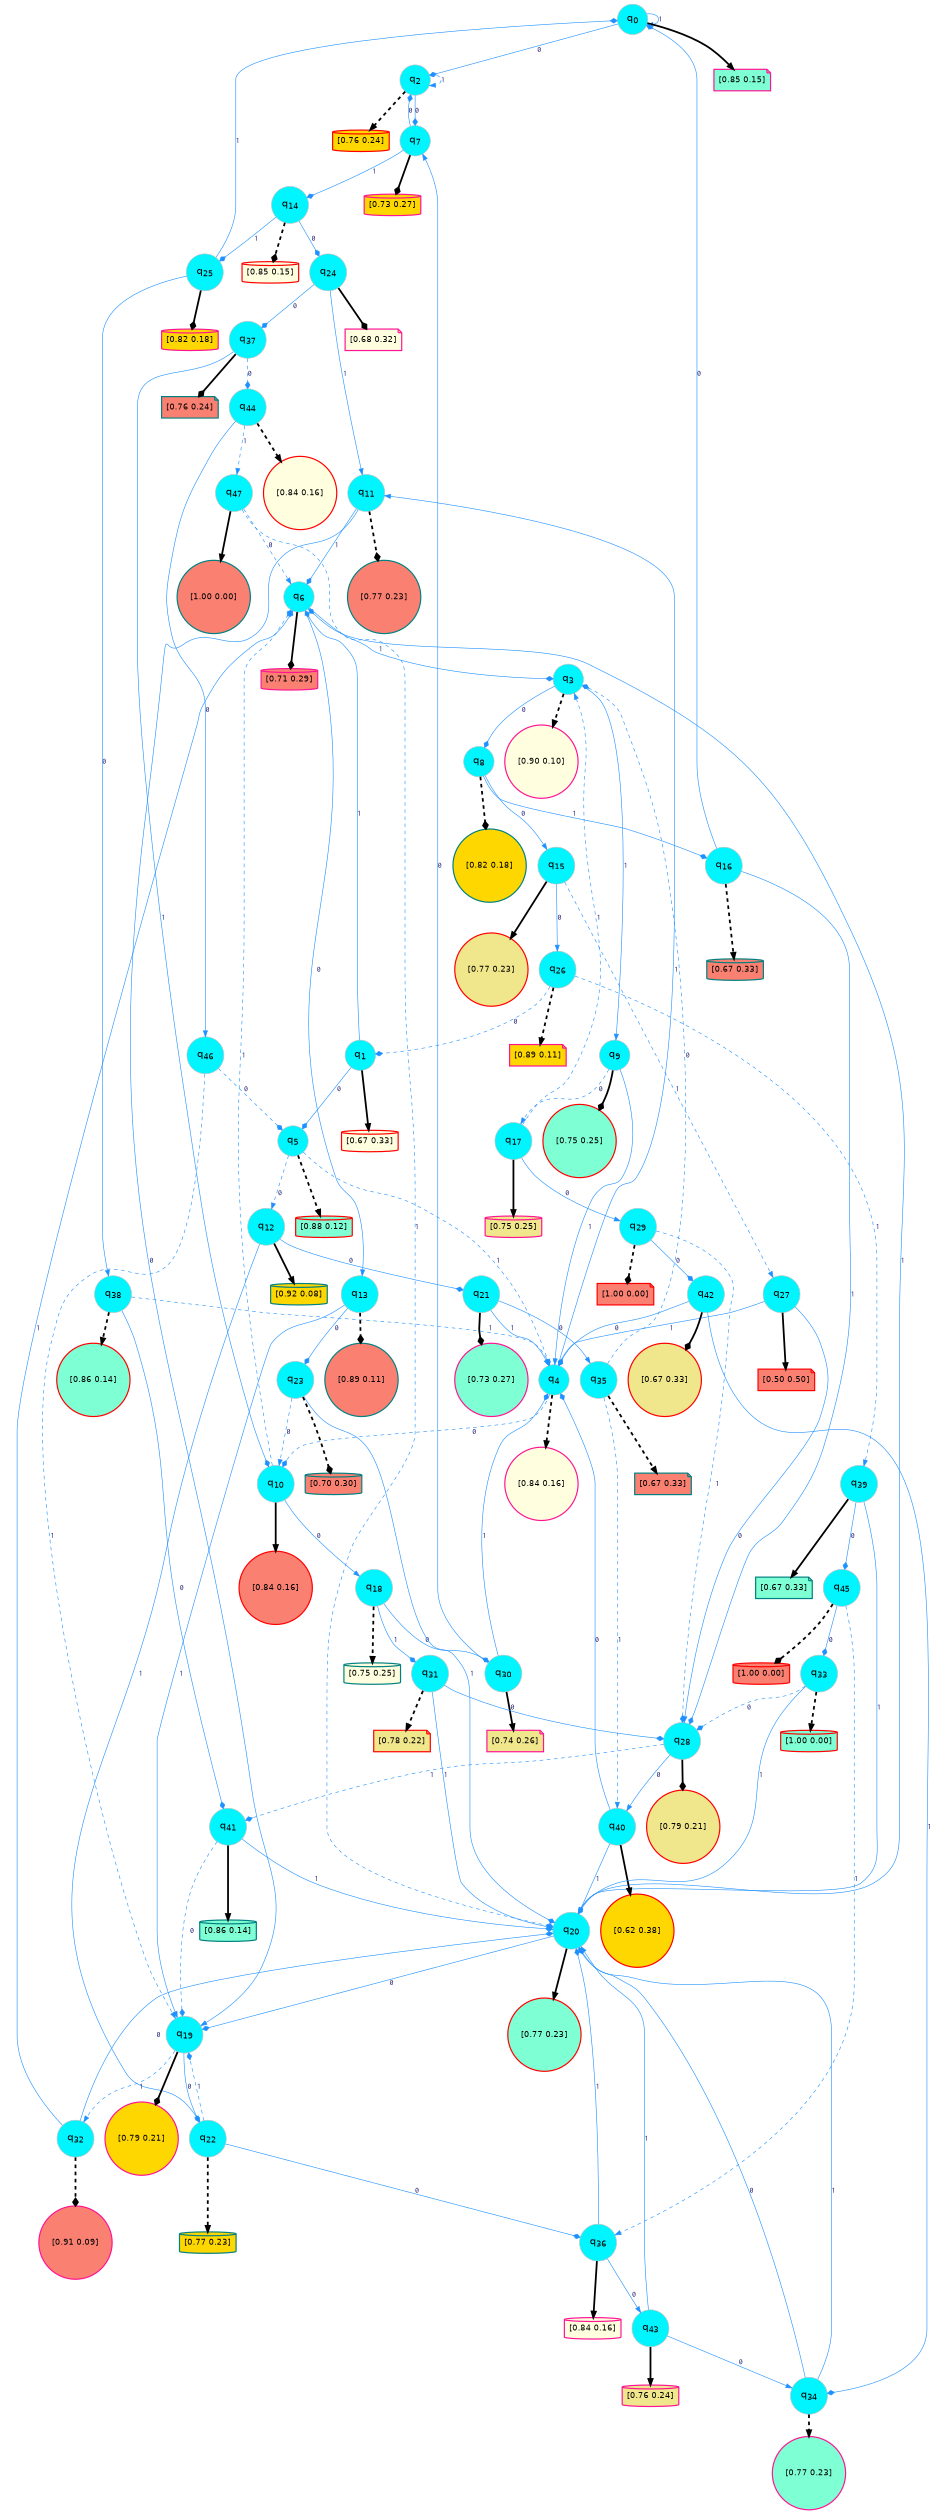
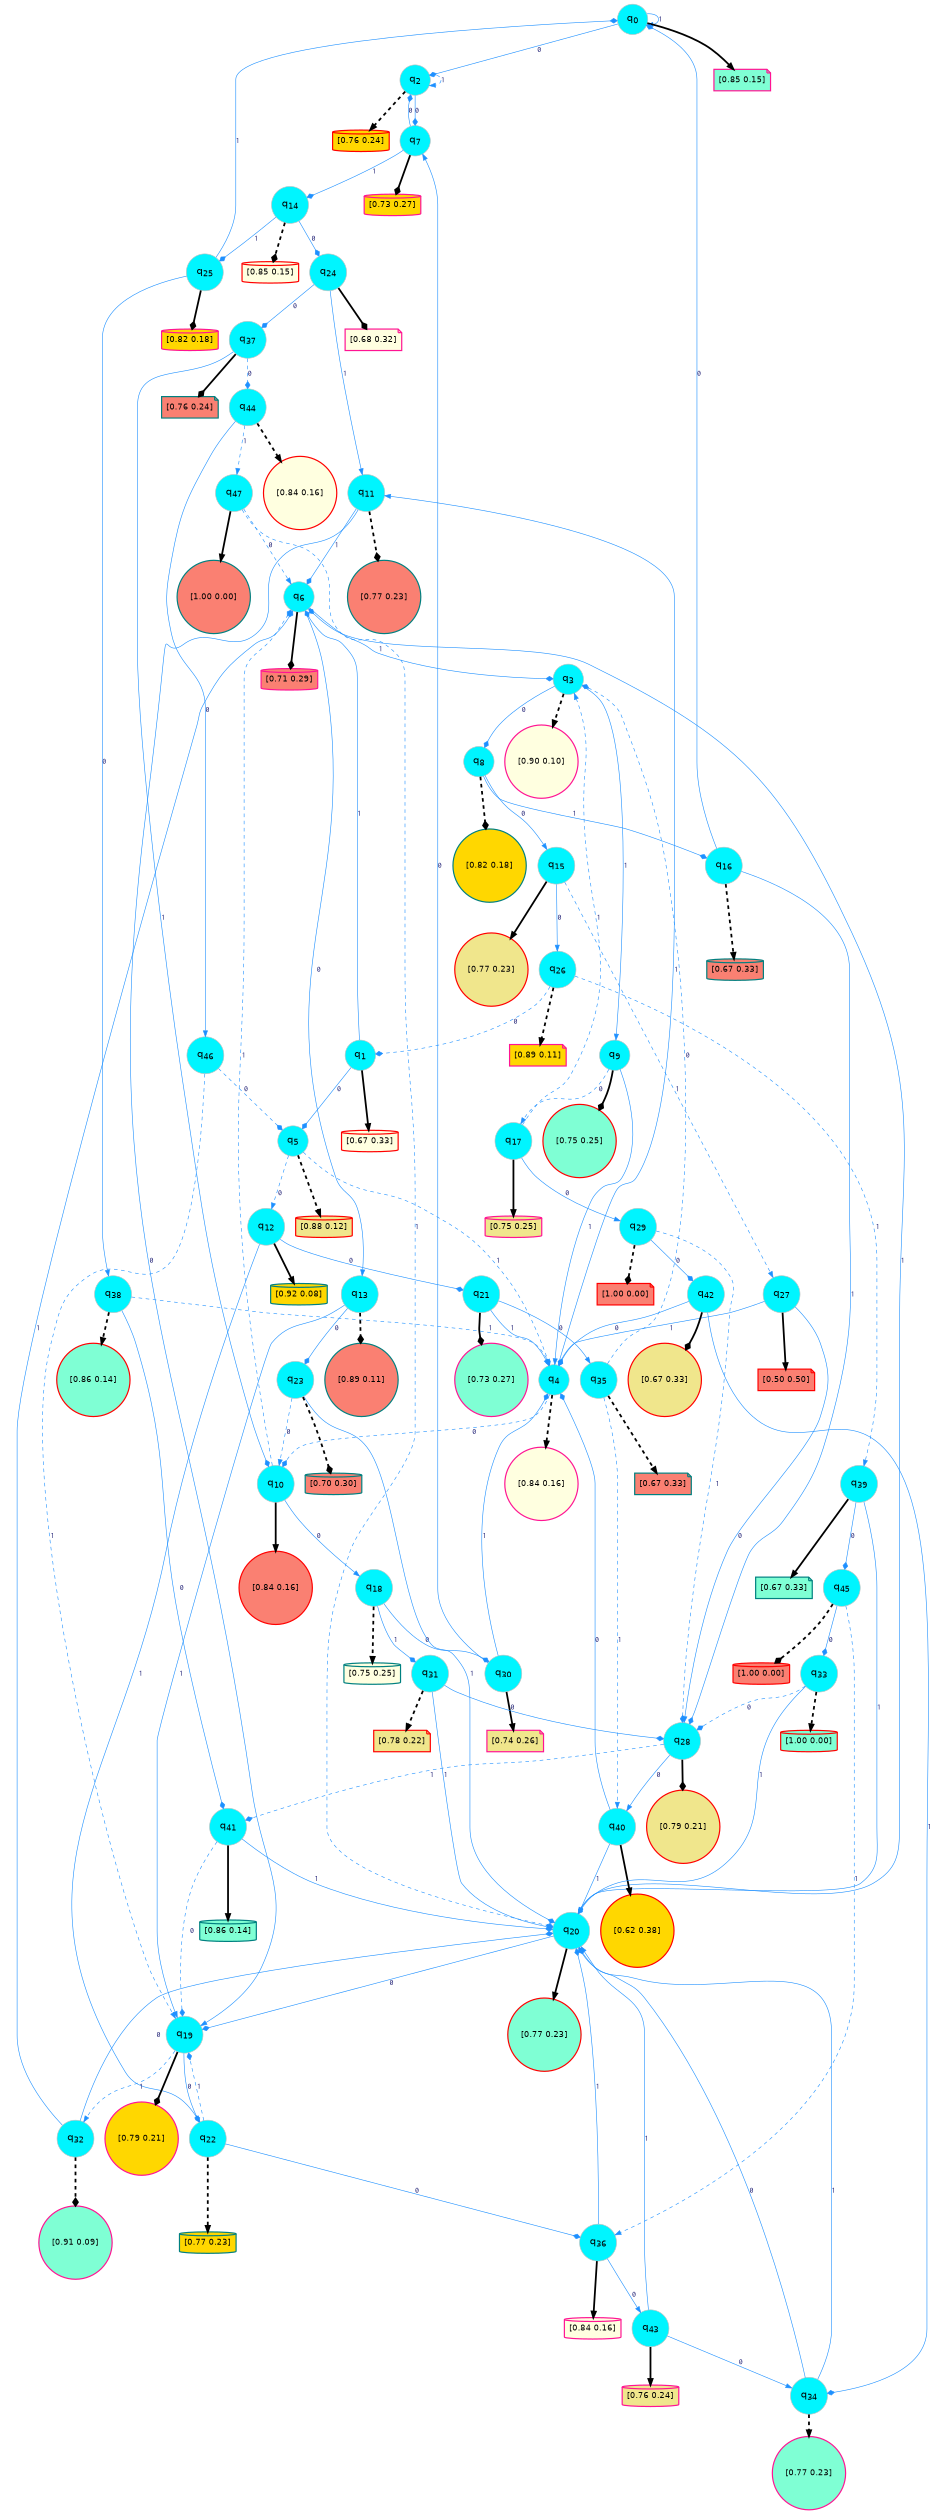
node "[0.88 0.12]": fillcolor aquamarine -> khaki
node "[0.91 0.09]": fillcolor salmon -> aquamarine
